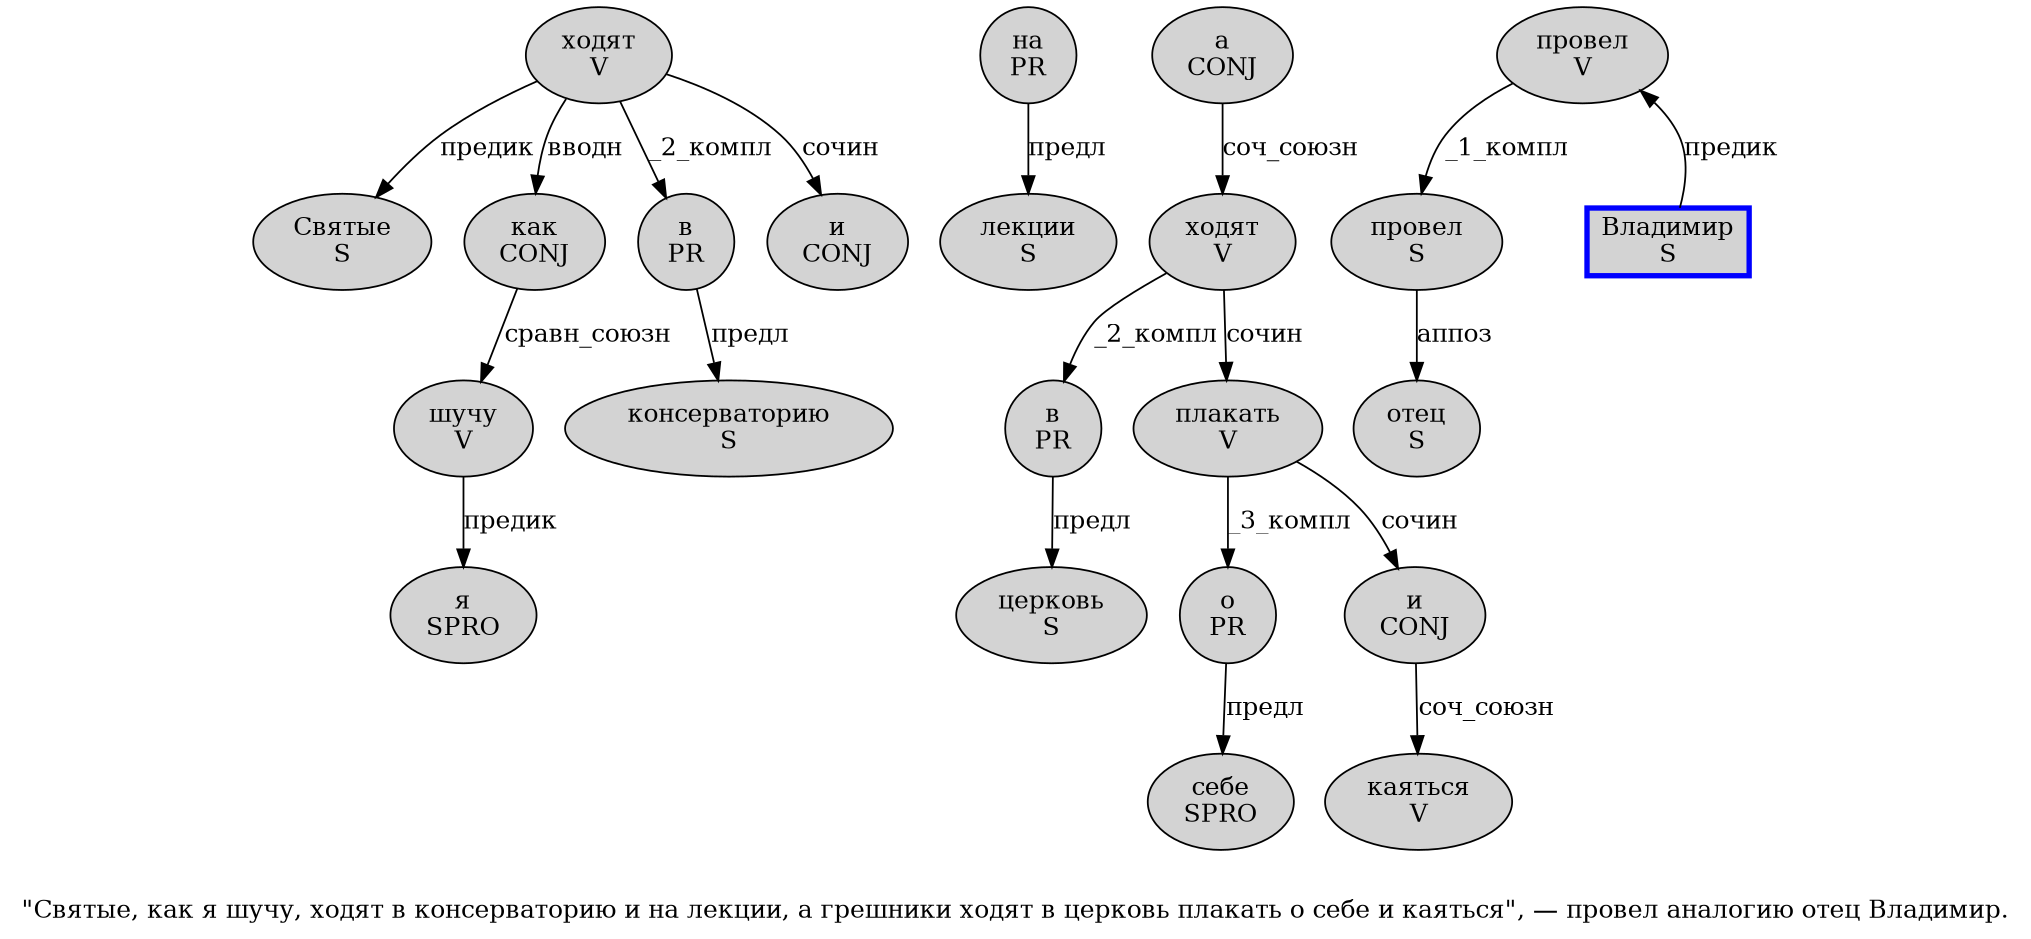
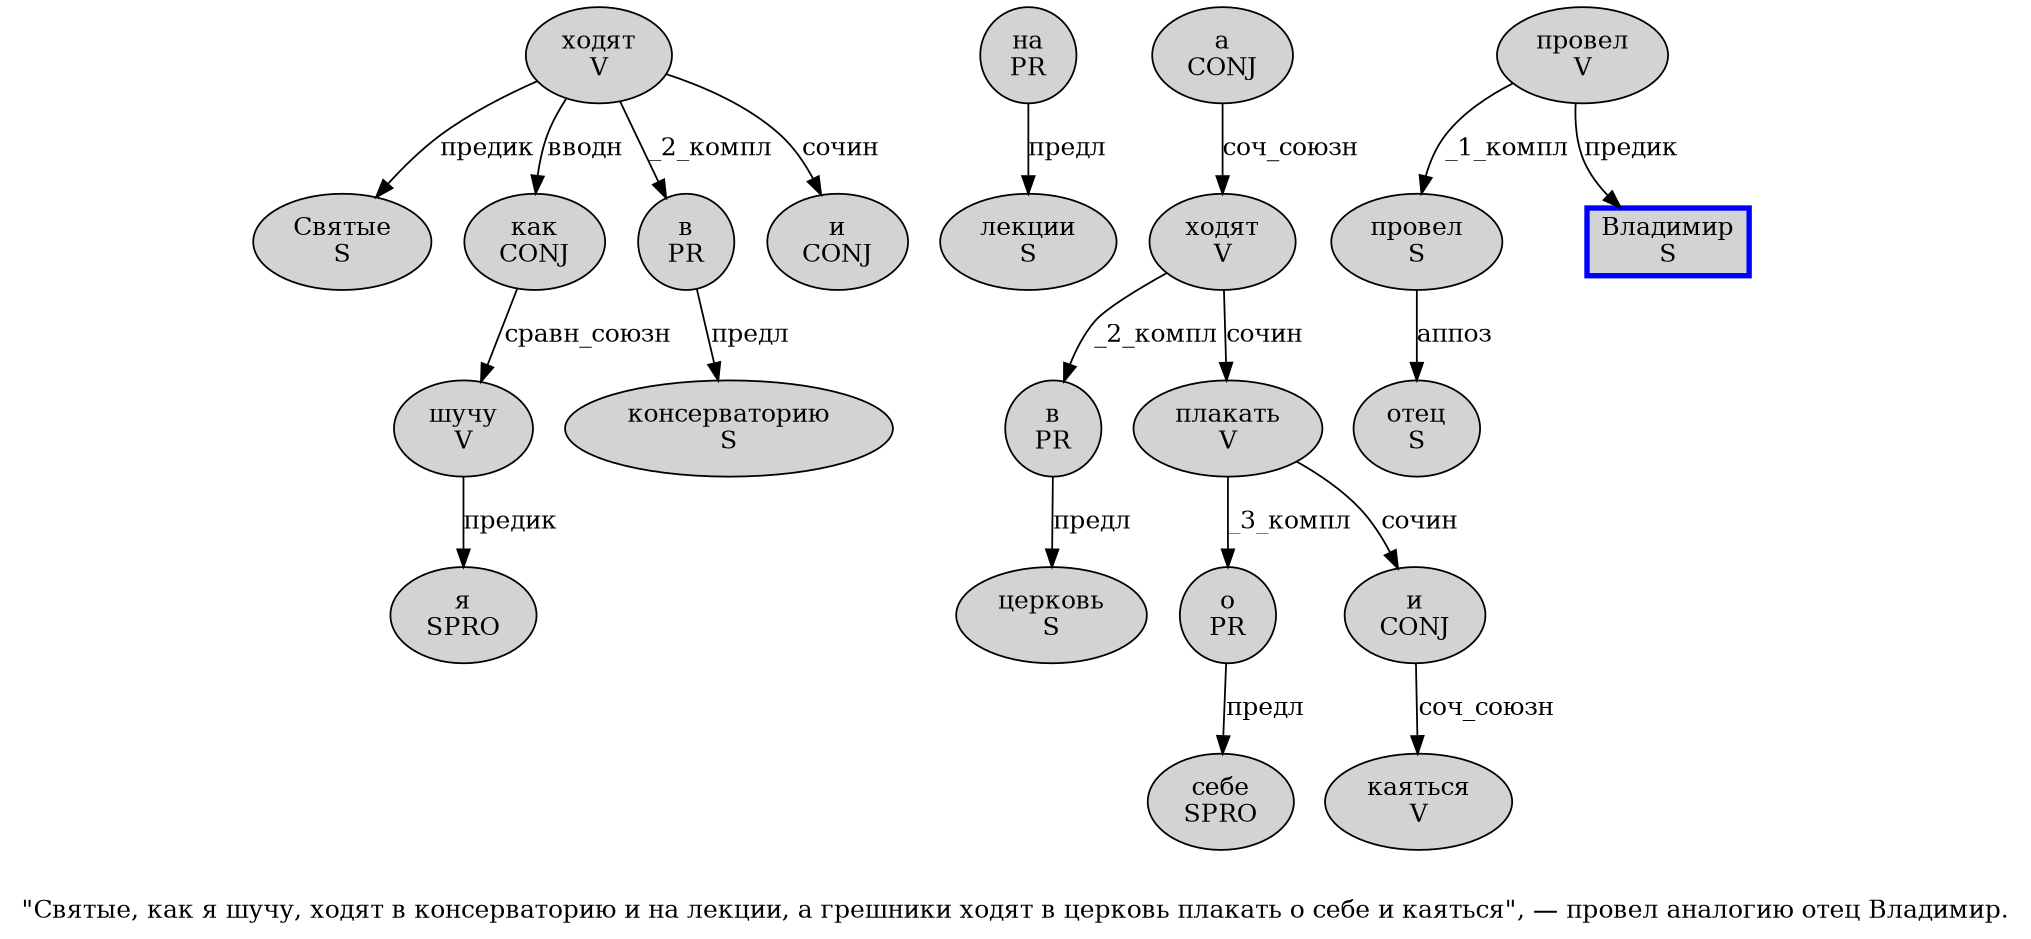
edge "Владимир S" -> "провел V": reversed
